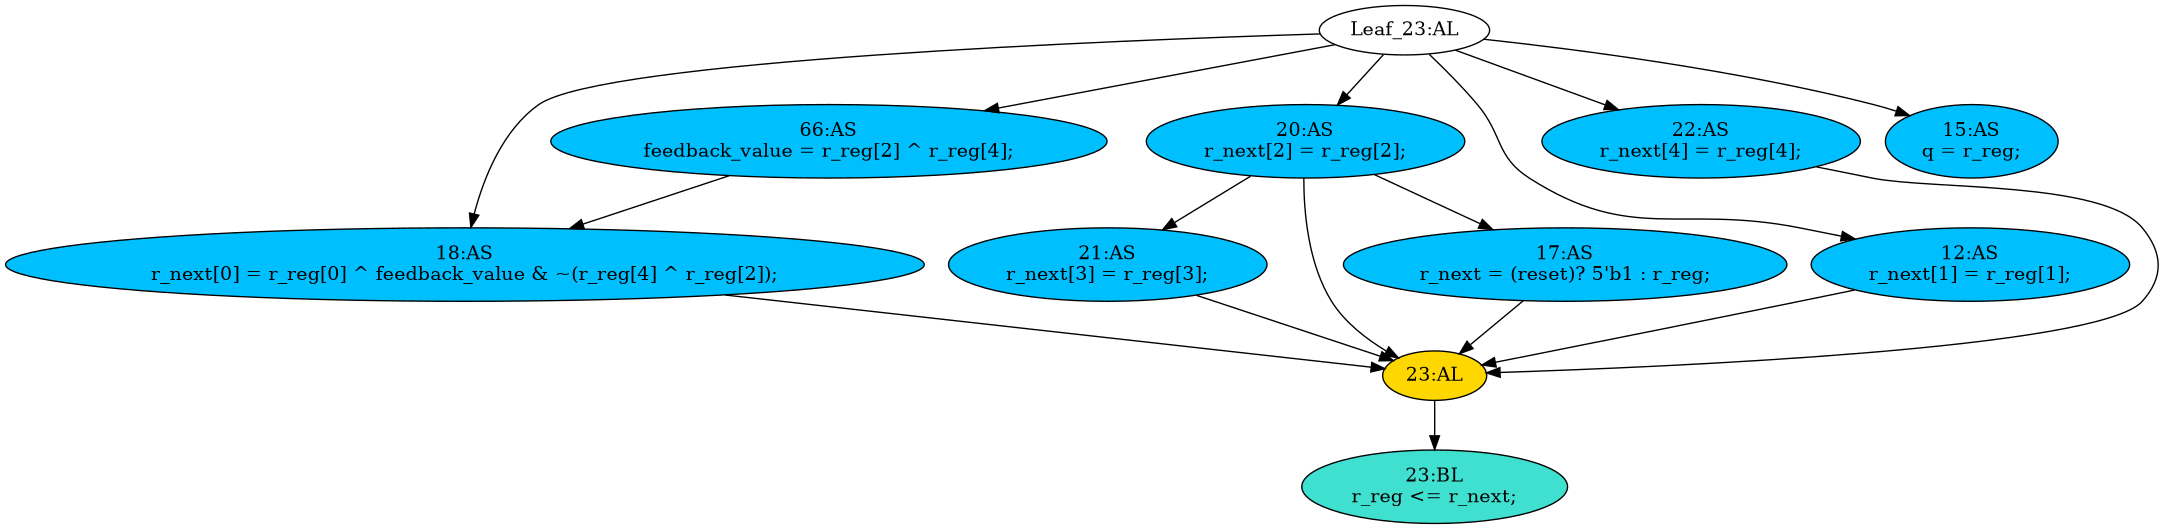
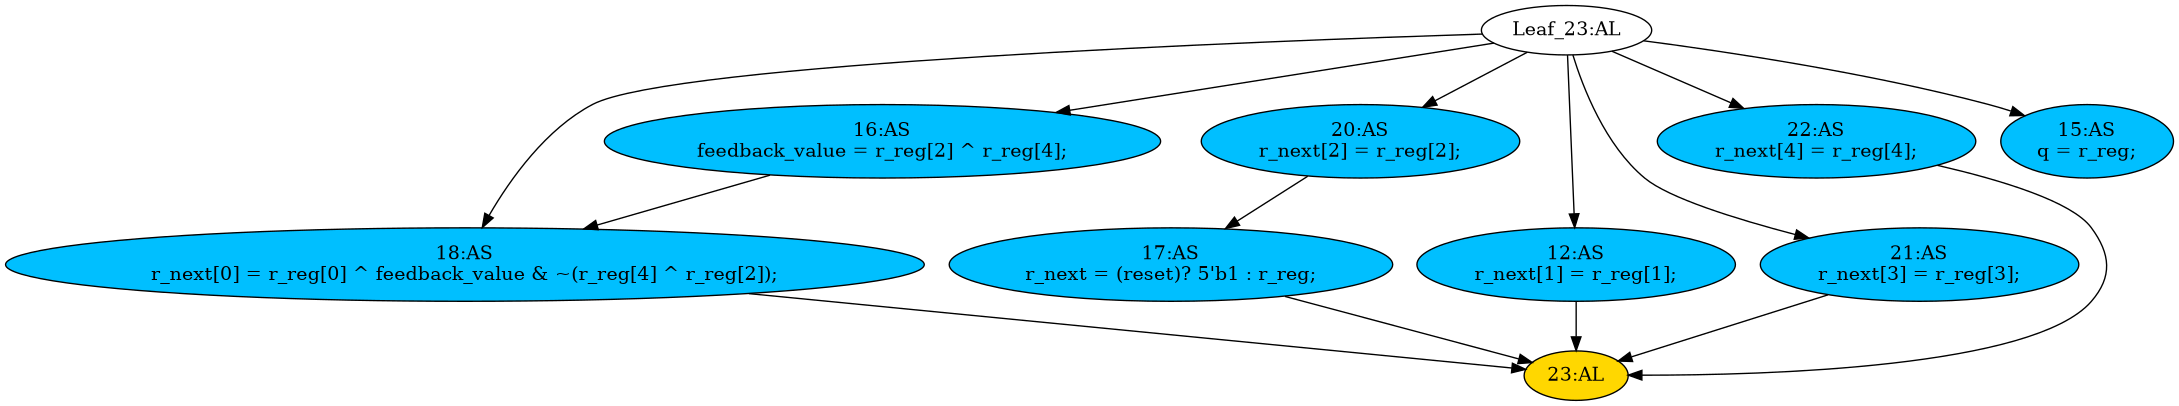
node "66:AS feedback_value = r_reg[2] ^ r_reg[4];": label "66:AS feedback_value = r_reg[2] ^ r_reg[4];" -> "16:AS feedback_value = r_reg[2] ^ r_reg[4];"
edge "20:AS r_next[2] = r_reg[2];" -> "21:AS r_next[3] = r_reg[3];": now "Leaf_23:AL" -> "21:AS r_next[3] = r_reg[3];"
edge "20:AS r_next[2] = r_reg[2];" -> "23:AL": removed
node "23:BL r_reg <= r_next;": removed
